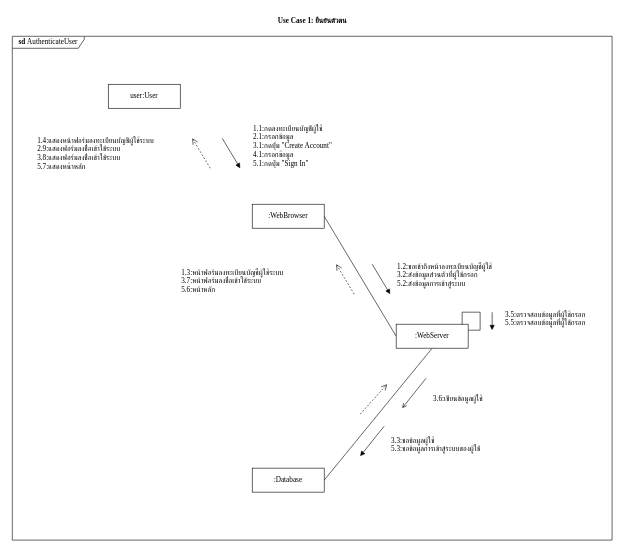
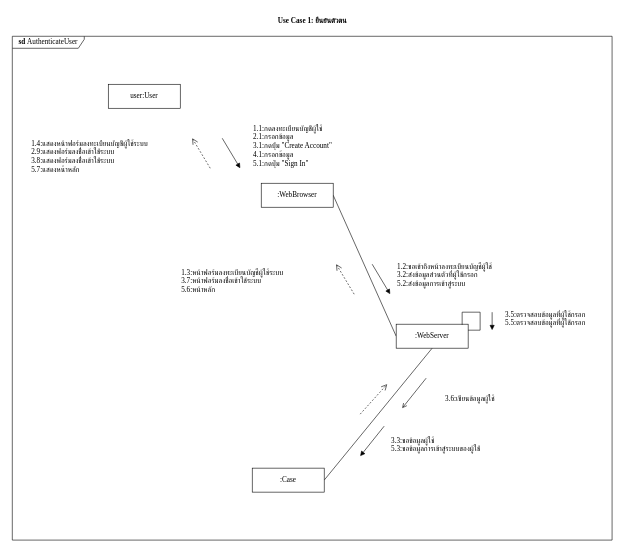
node "1.4:แสดงหน้าฟอร์มลงทะเบียนบัญชีผู้ใช้ระบบ 2.9:แสดงฟอร์มลงชื่อเข้าใช้ระบบ 3.8:แสดงฟอร์มลงชื่อเข้าใช้ระบบ 5.7:แสดงหน้าหลัก": moved (108, 153) -> (102, 156)
node ":WebBrowser": moved (288, 216) -> (297, 195)
node "3.6:เขียนข้อมูลผู้ใช้": moved (468, 399) -> (480, 399)
node ":Database": label ":Database" -> ":Case"
